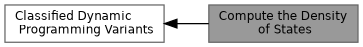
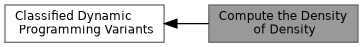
node "Compute the Density of States": label "Compute the Density of States" -> "Compute the Density of Density"
